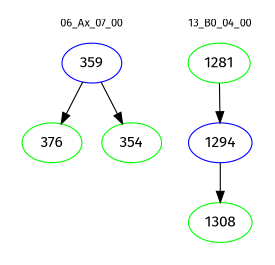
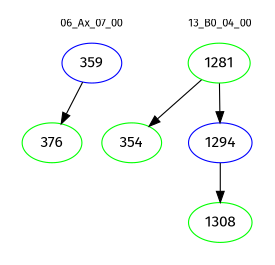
edge "359" -> "354": now "1281" -> "354"
